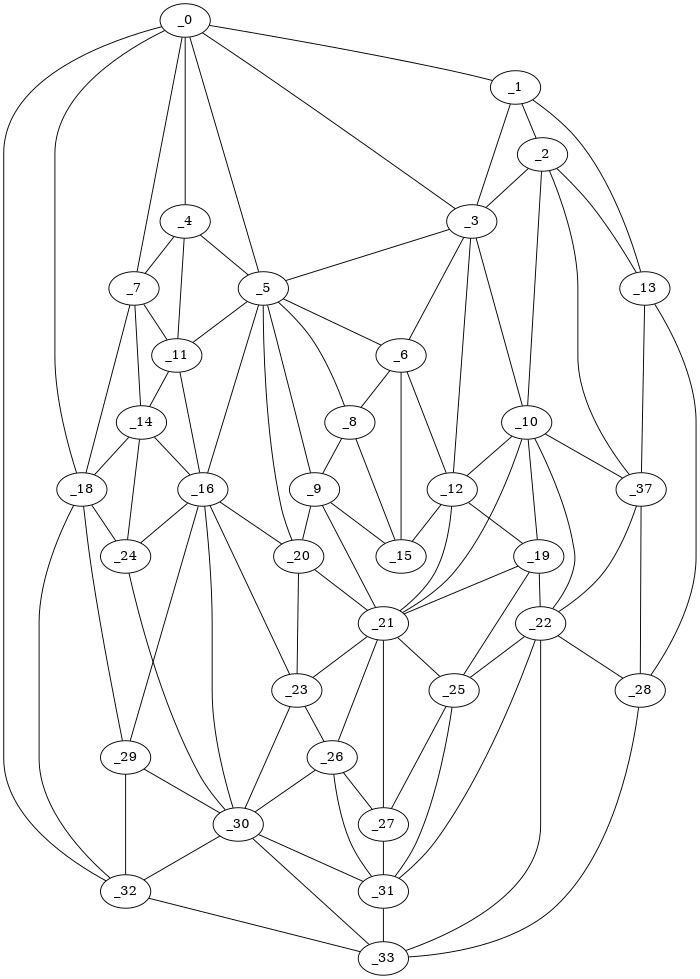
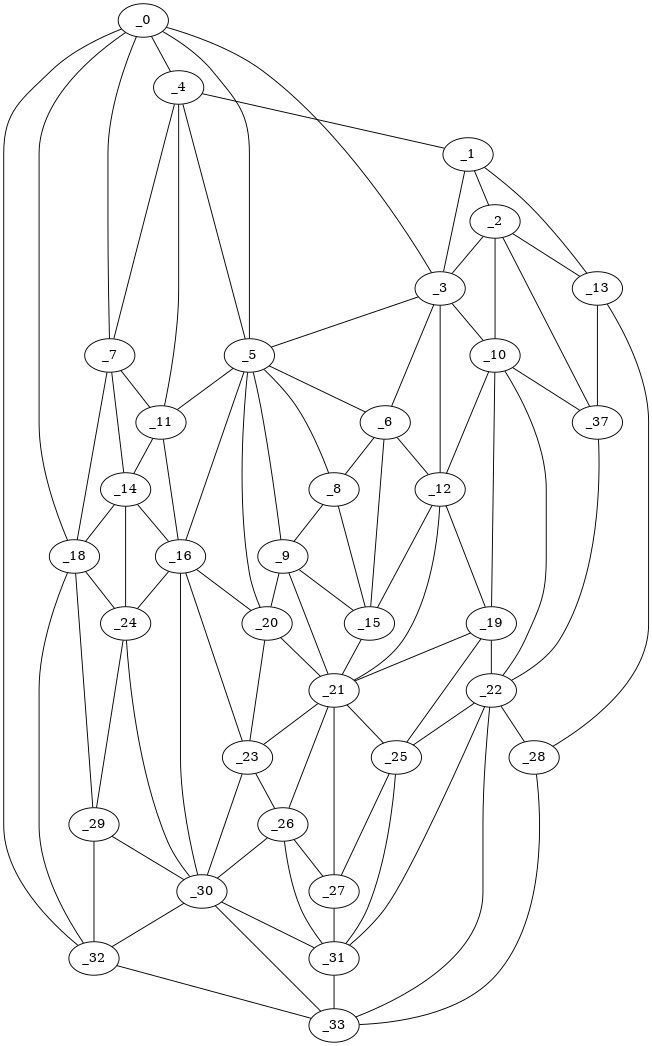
edge "_0" -- "_1": now "_4" -- "_1"
edge "_10" -- "_21": now "_15" -- "_21"
edge "_37" -- "_28": removed
edge "_16" -- "_29": now "_24" -- "_29"
